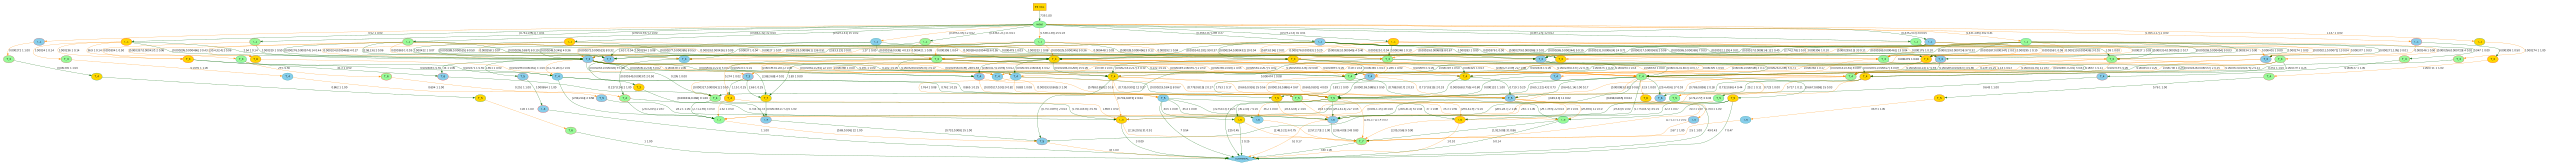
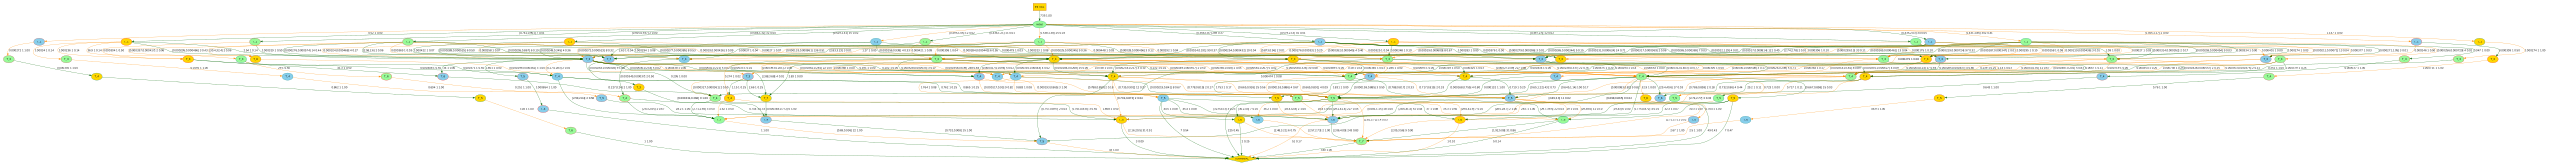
node "TERMINAL": fillcolor skyblue -> gold
